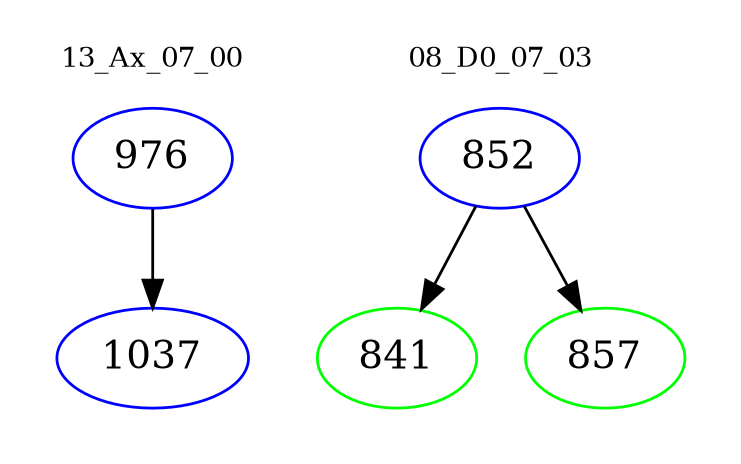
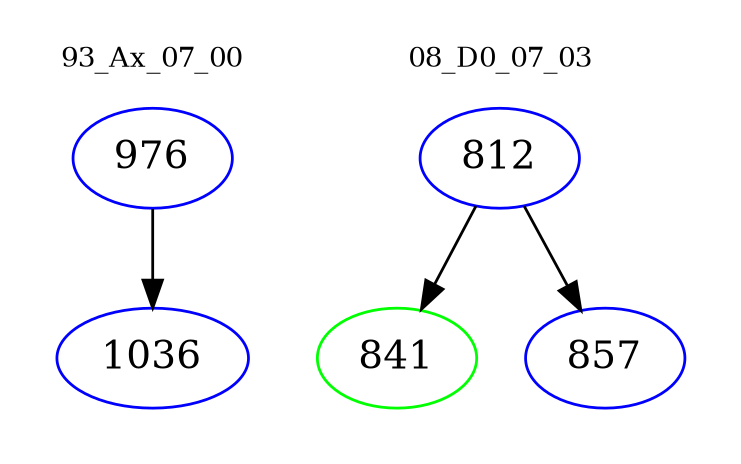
cluster "13_Ax_07_00": label "13_Ax_07_00" -> "93_Ax_07_00"
node "852": label "852" -> "812"
node "1037": label "1037" -> "1036"
node "857": color green -> blue
